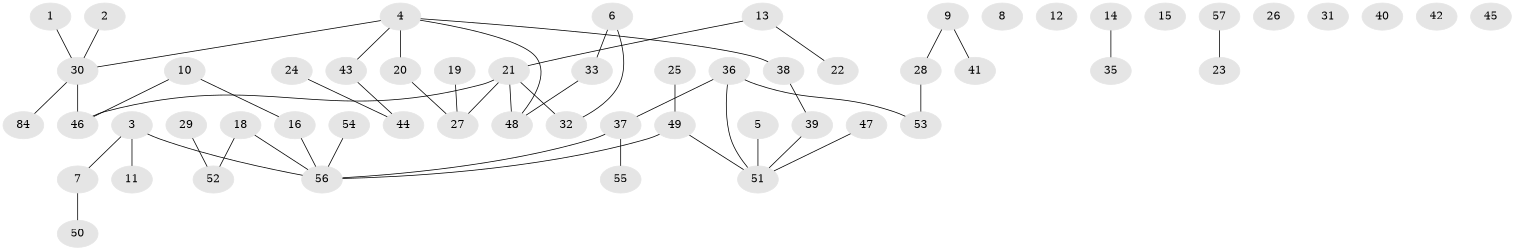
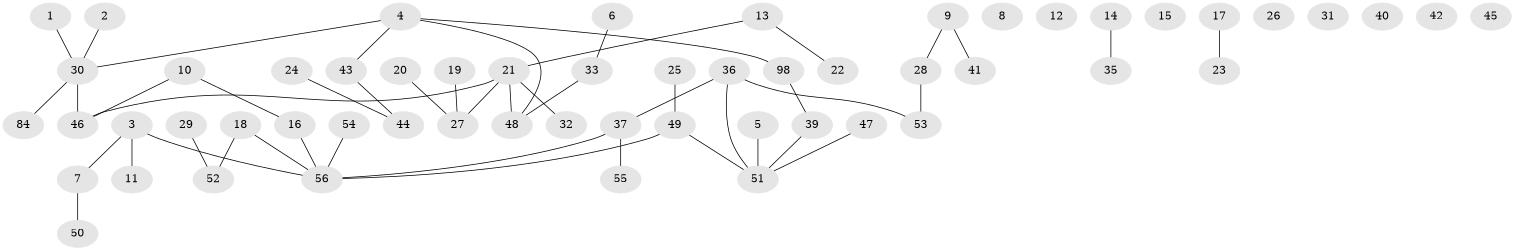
node "57": label "57" -> "17"
edge "4" -- "20": removed
node "38": label "38" -> "98"
edge "6" -- "32": removed
